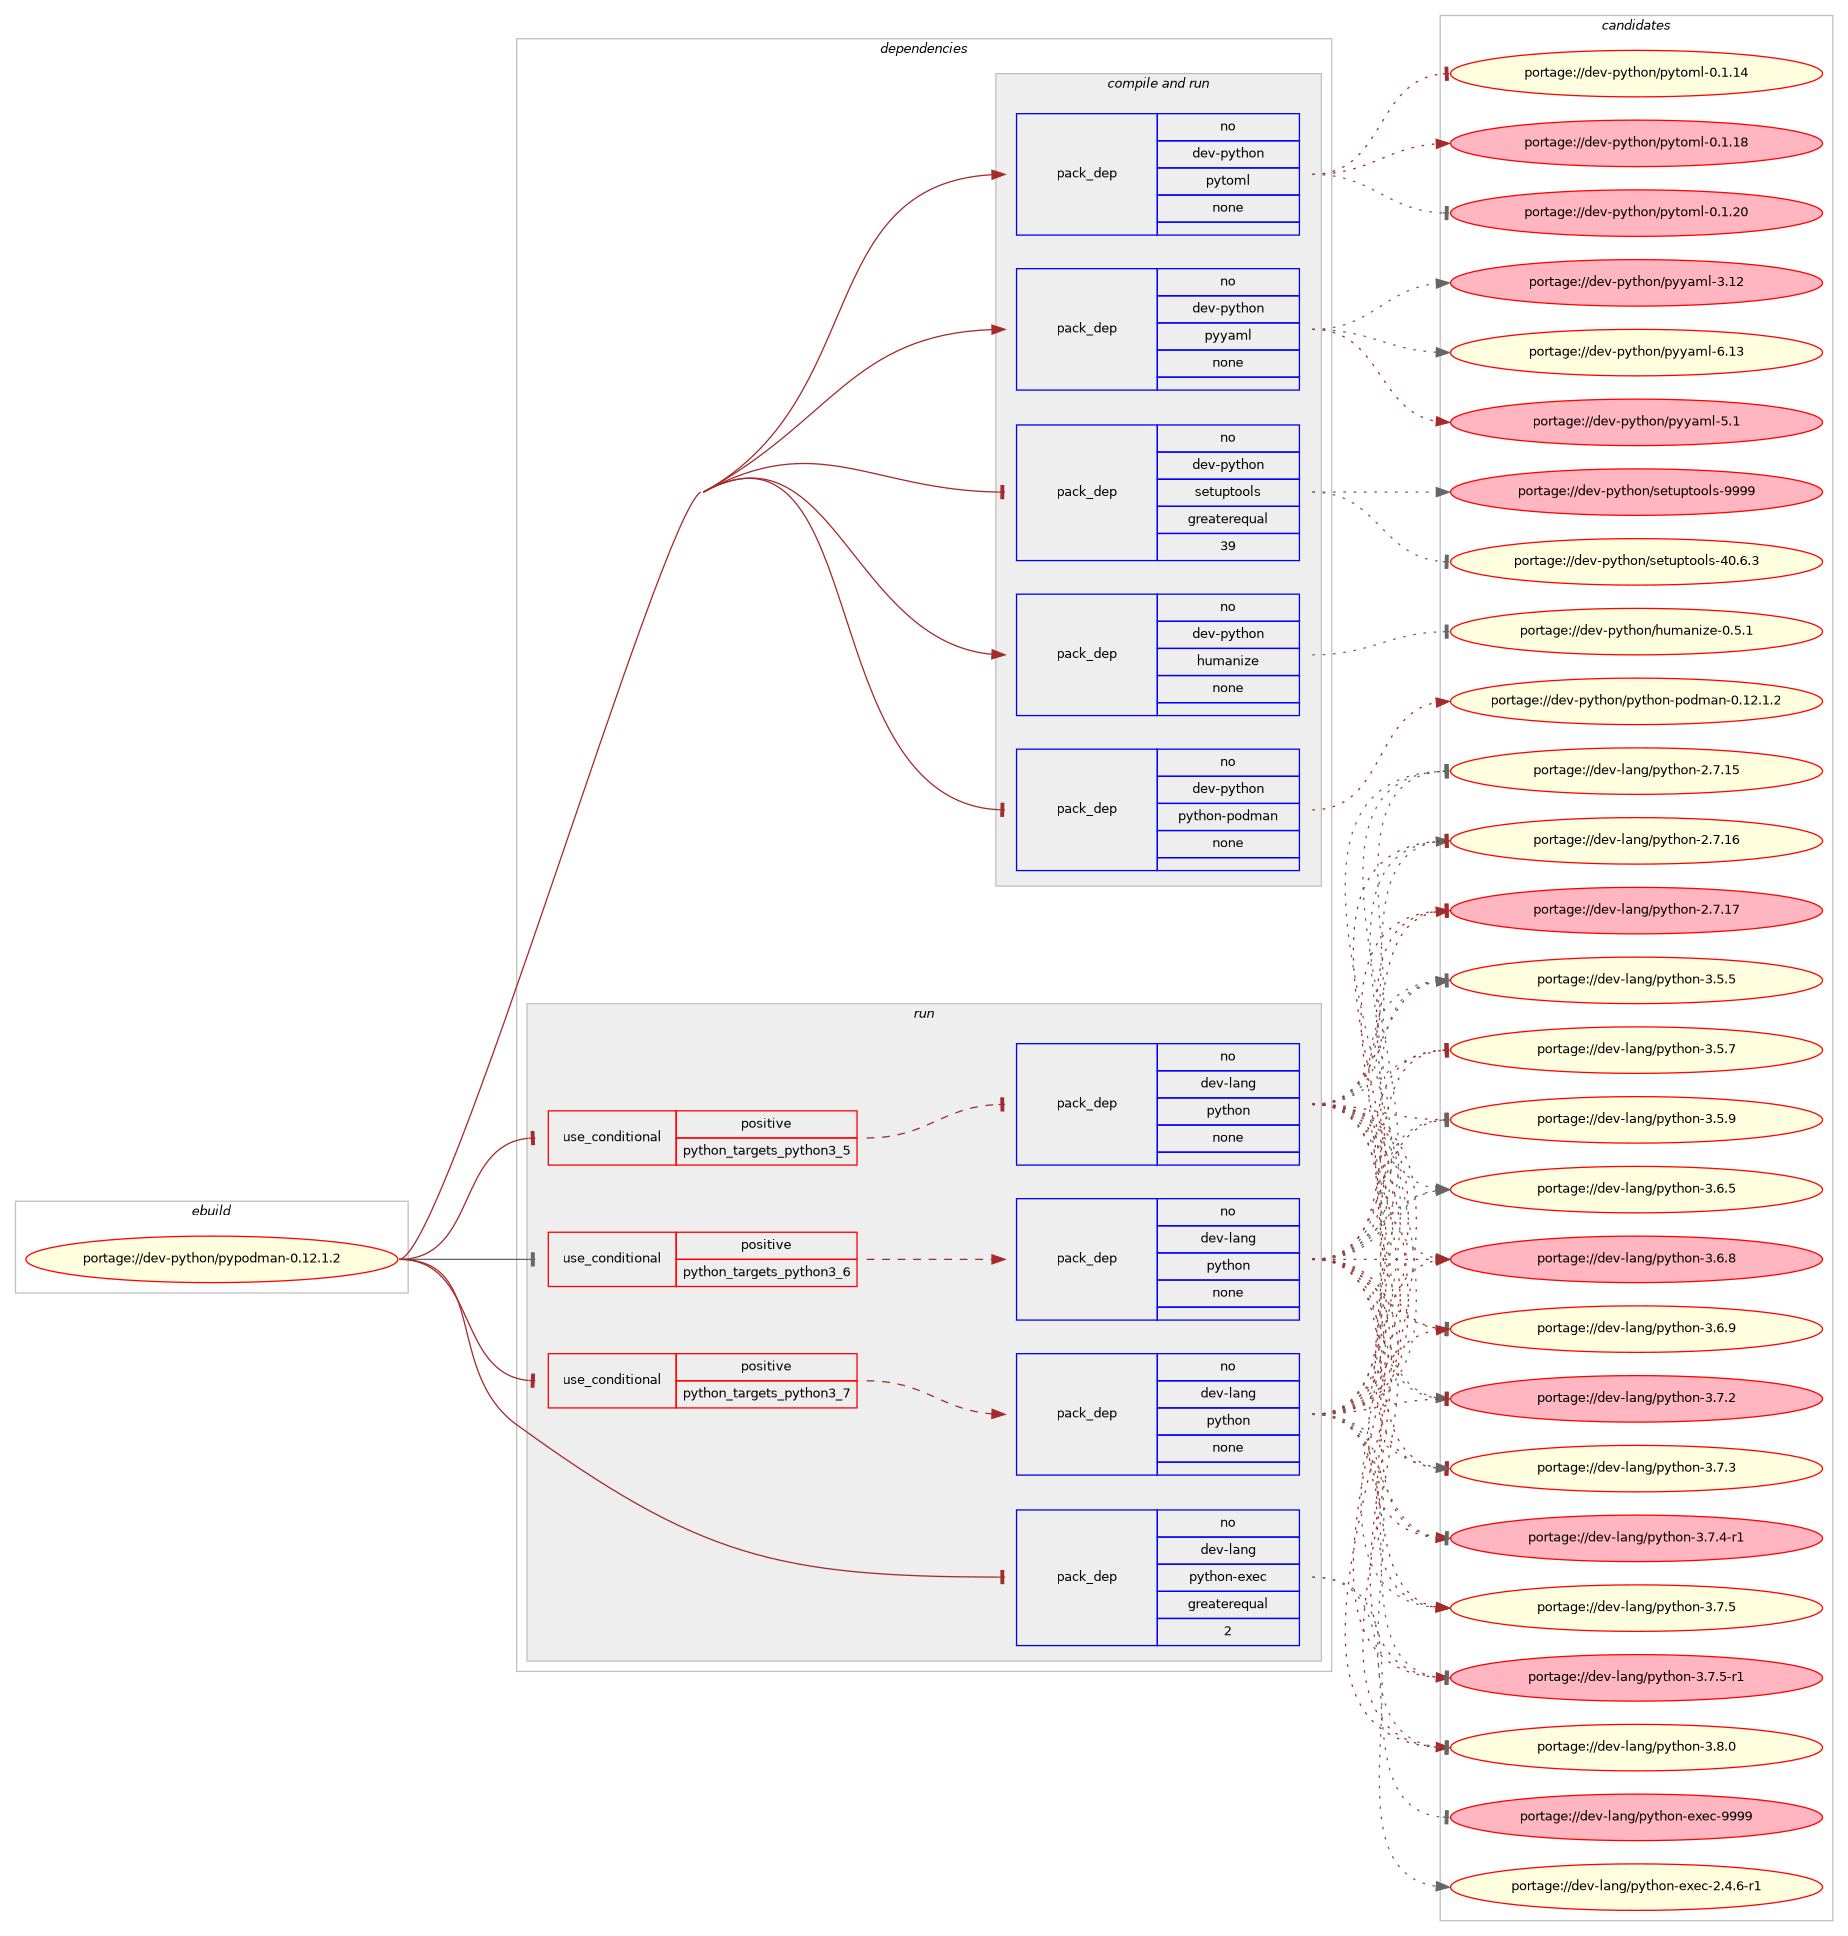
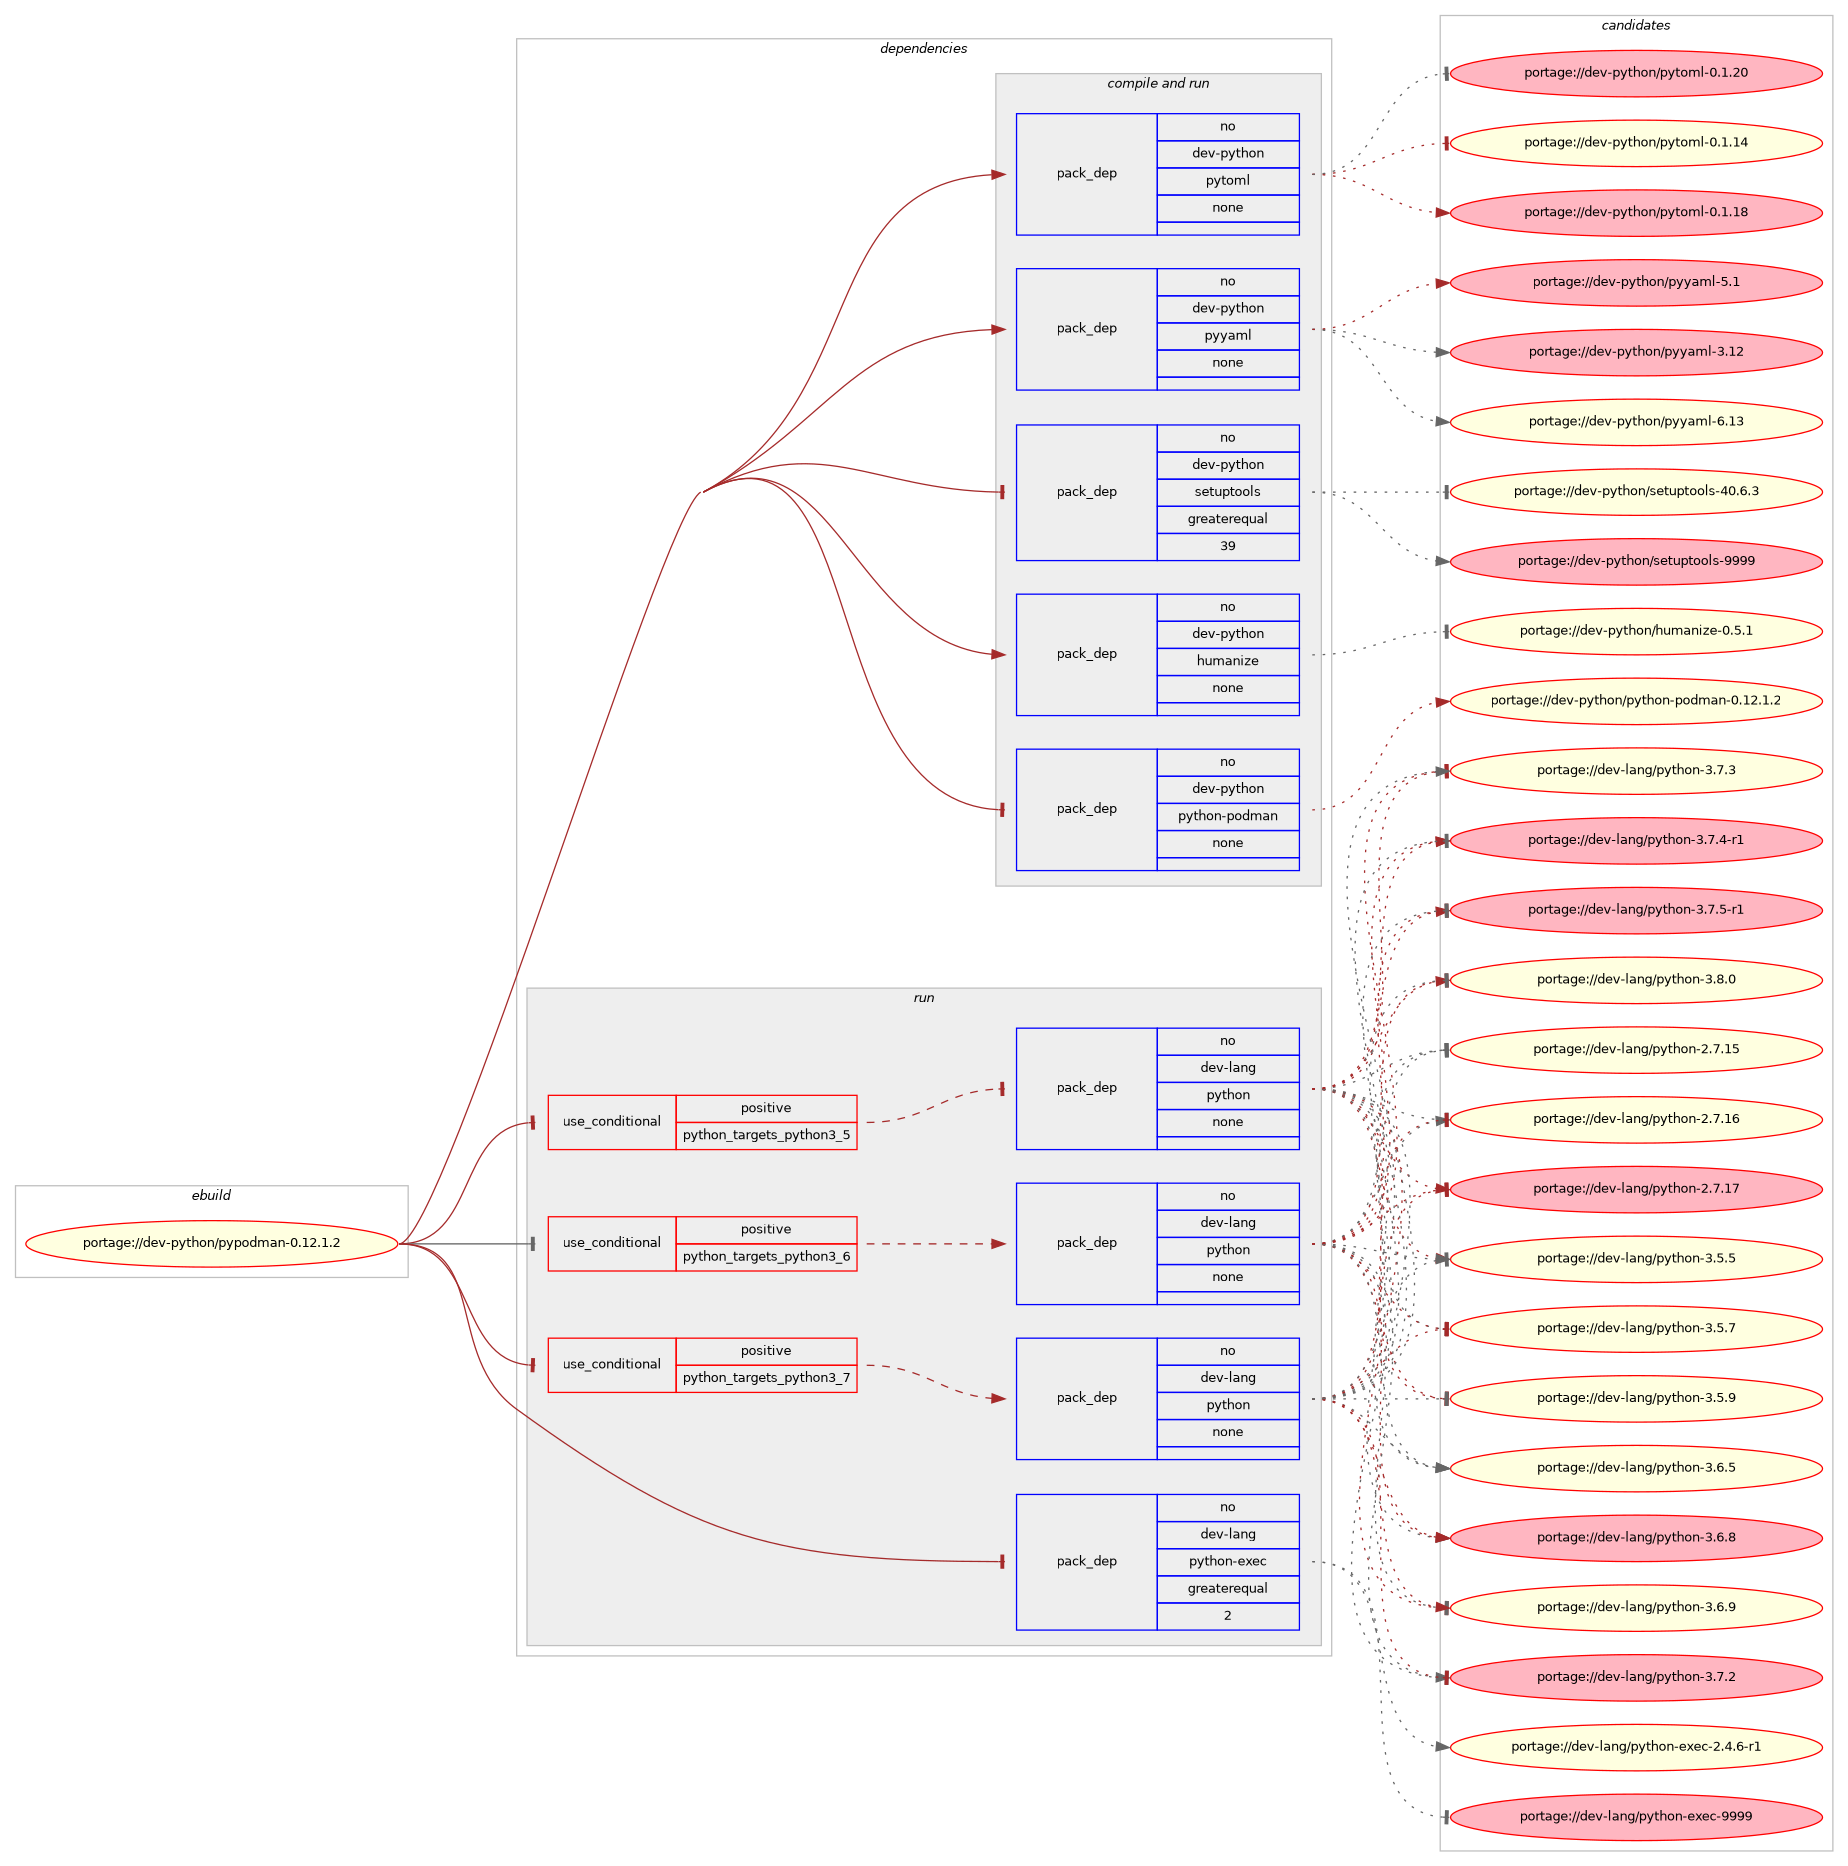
node "portage://dev-lang/python-3.7.5": removed
